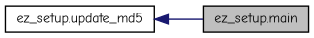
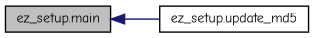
edge "ez_setup.main" -> "ez_setup.update_md5": reversed
